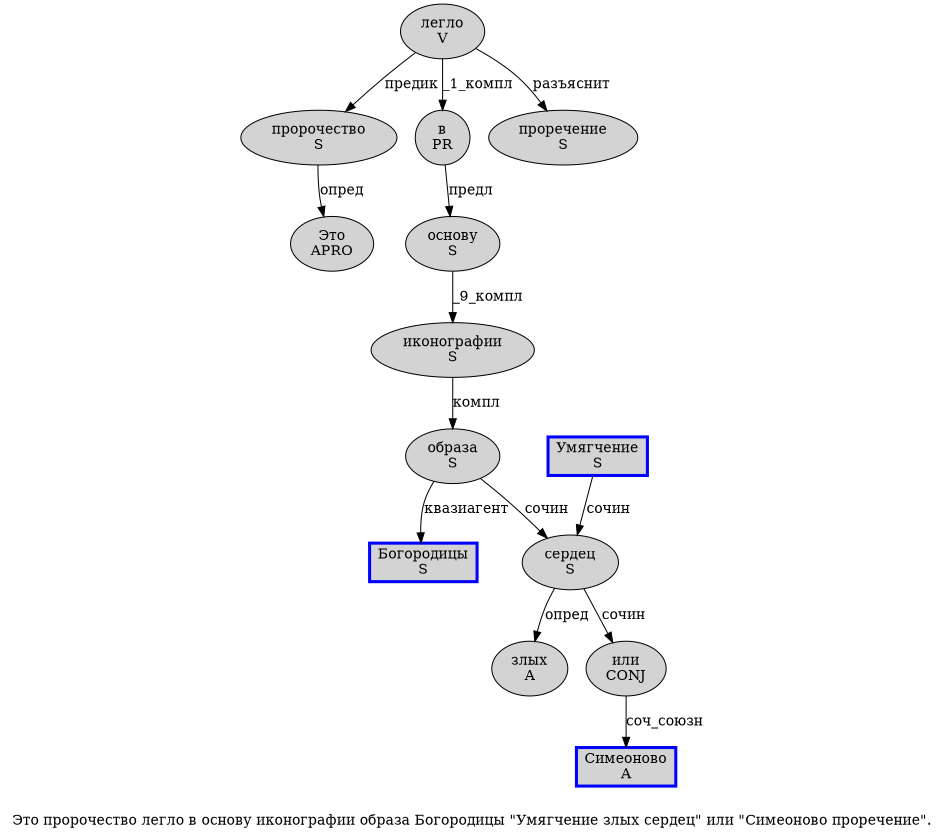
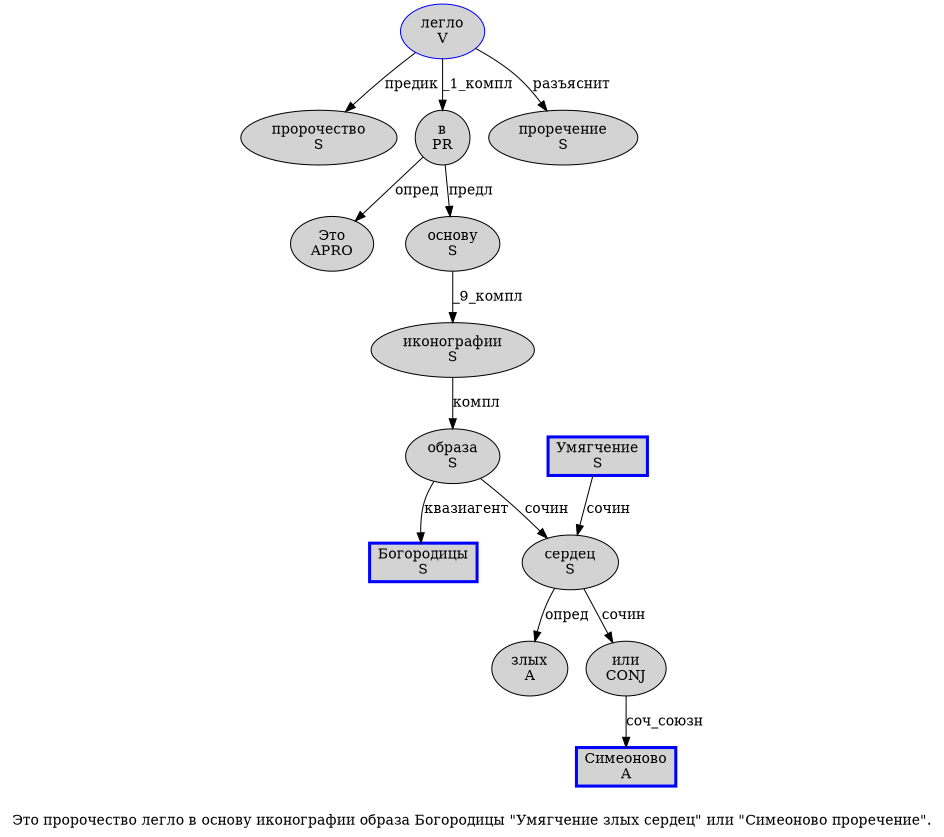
node "легло V": color black -> blue
edge "пророчество S" -> "Это APRO": now "в PR" -> "Это APRO"
